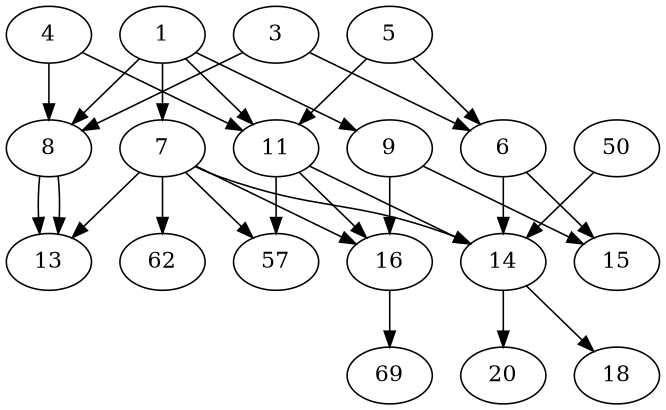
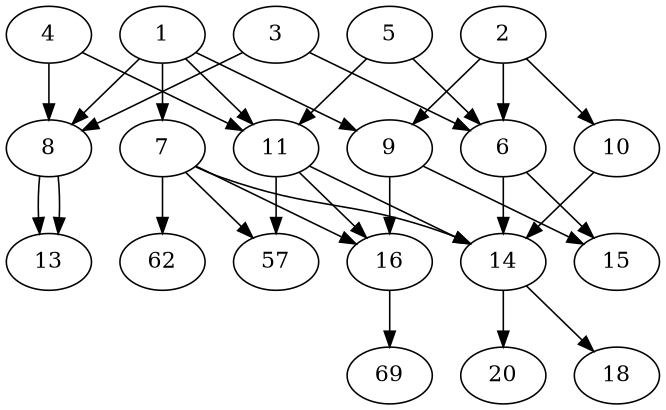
node "2": added
node "50": label "50" -> "10"
edge "7" -> "13": removed
